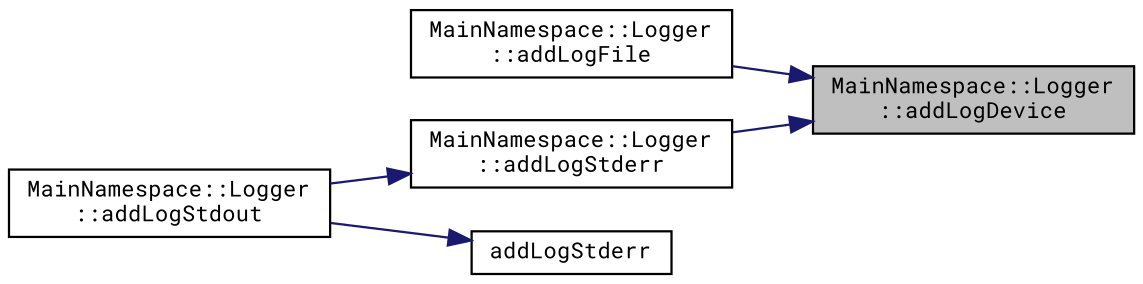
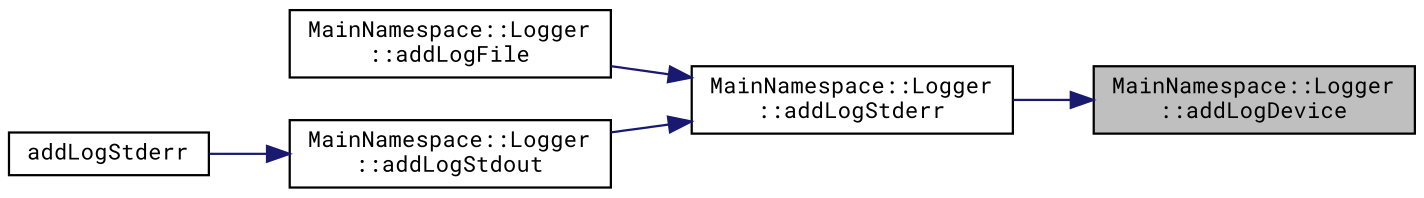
edge "MainNamespace::Logger ::addLogFile" -> "MainNamespace::Logger ::addLogDevice": now "MainNamespace::Logger ::addLogFile" -> "MainNamespace::Logger ::addLogStderr"
edge "MainNamespace::Logger ::addLogStdout" -> "addLogStderr": reversed
